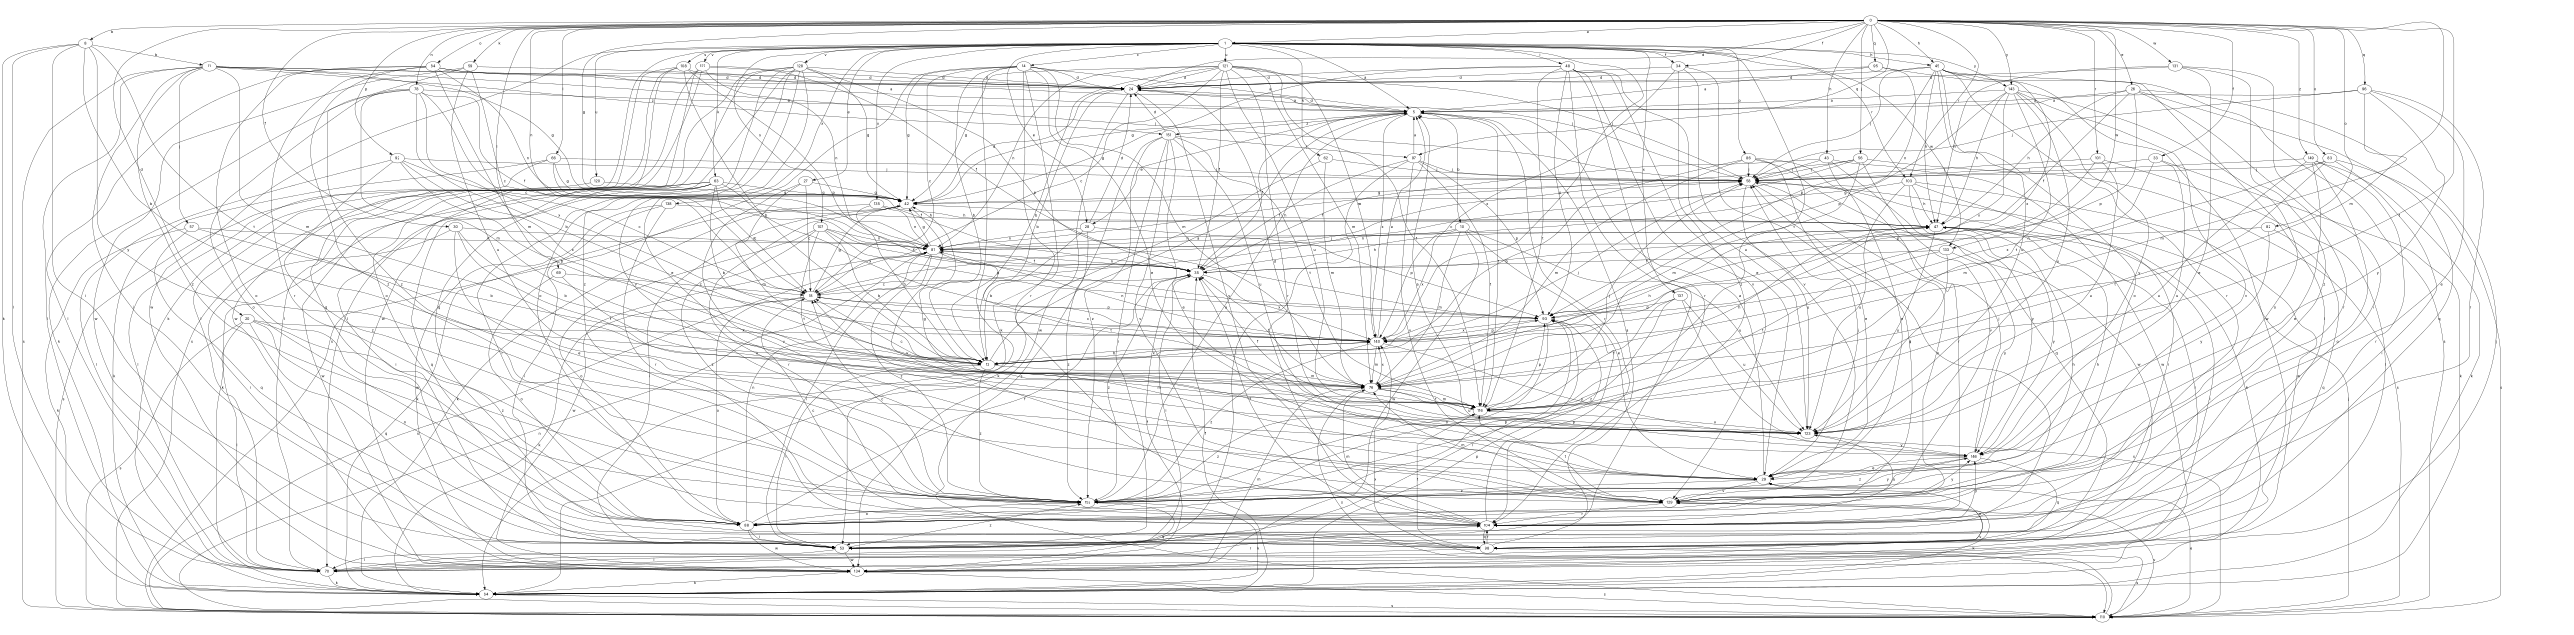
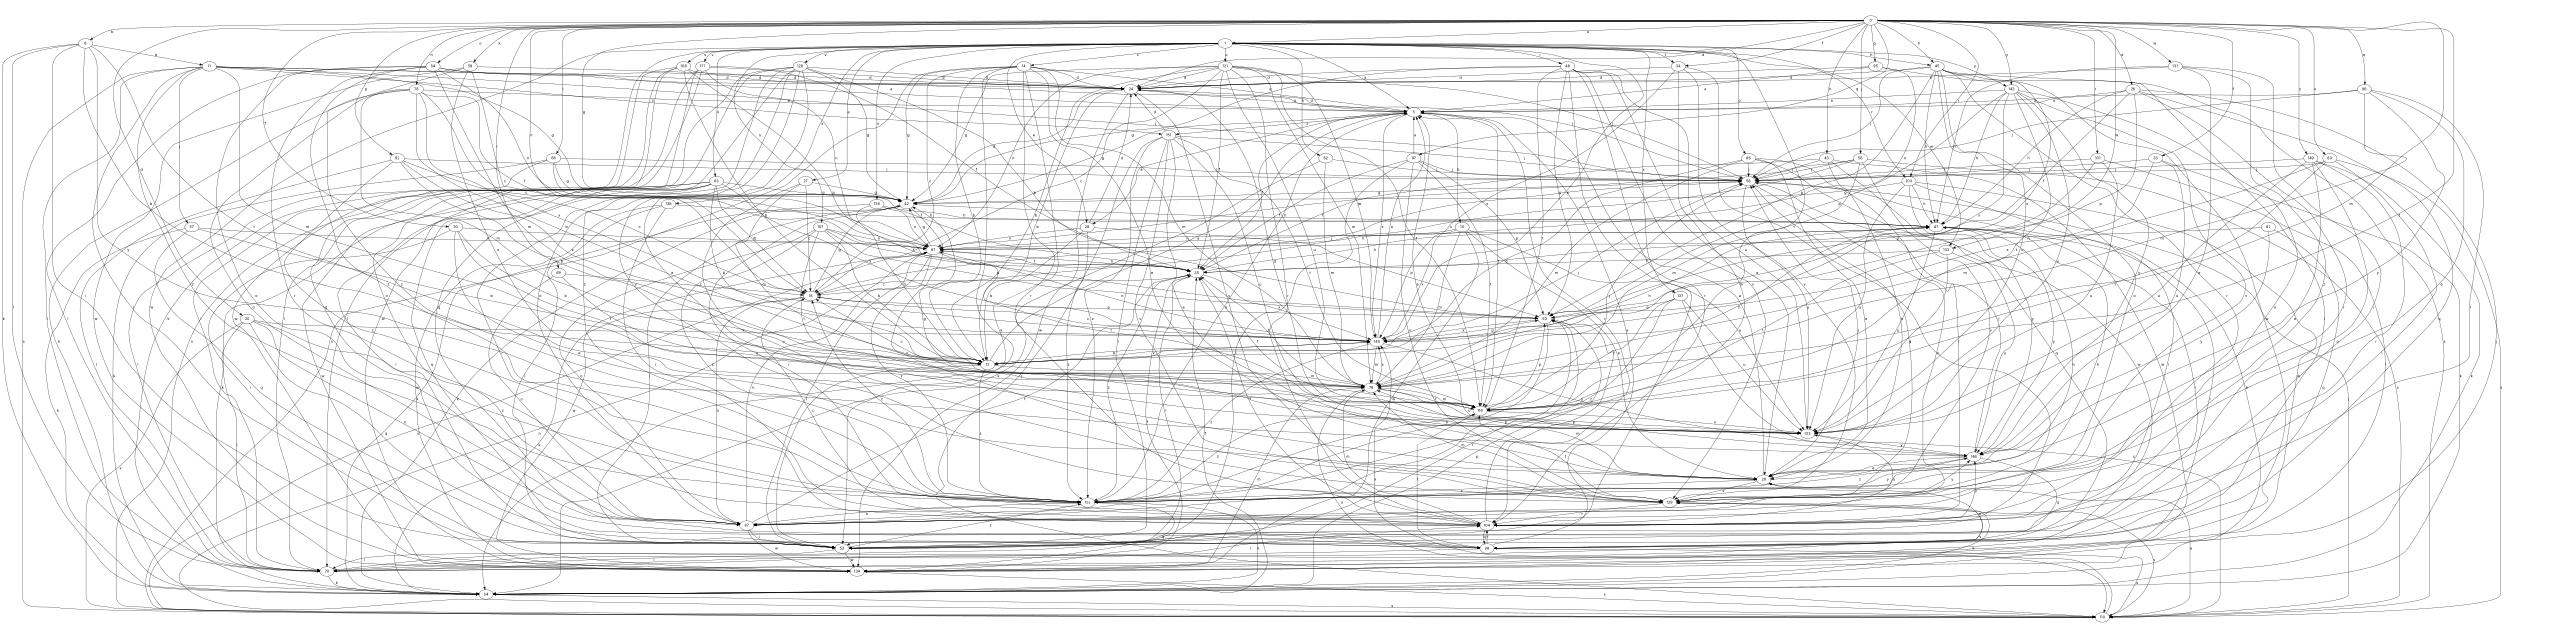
edge "0" -> "82": removed, label "o"
edge "151" -> "97": now "151" -> "58"
node "120": removed
edge "34" -> "152": label "z" -> "m"
edge "29" -> "18": now "29" -> "76"
node "88": label "88" -> "87"
edge "134" -> "64": removed, label "k"
